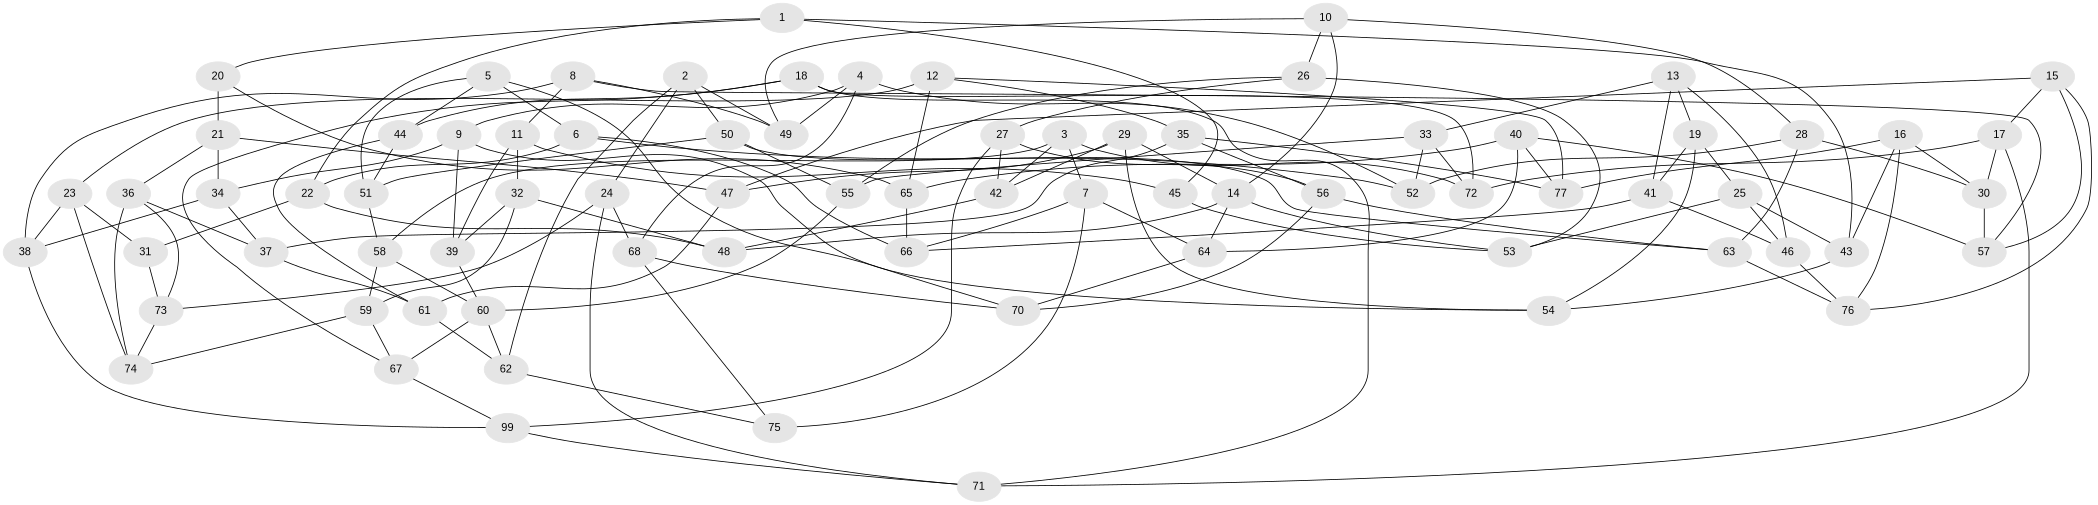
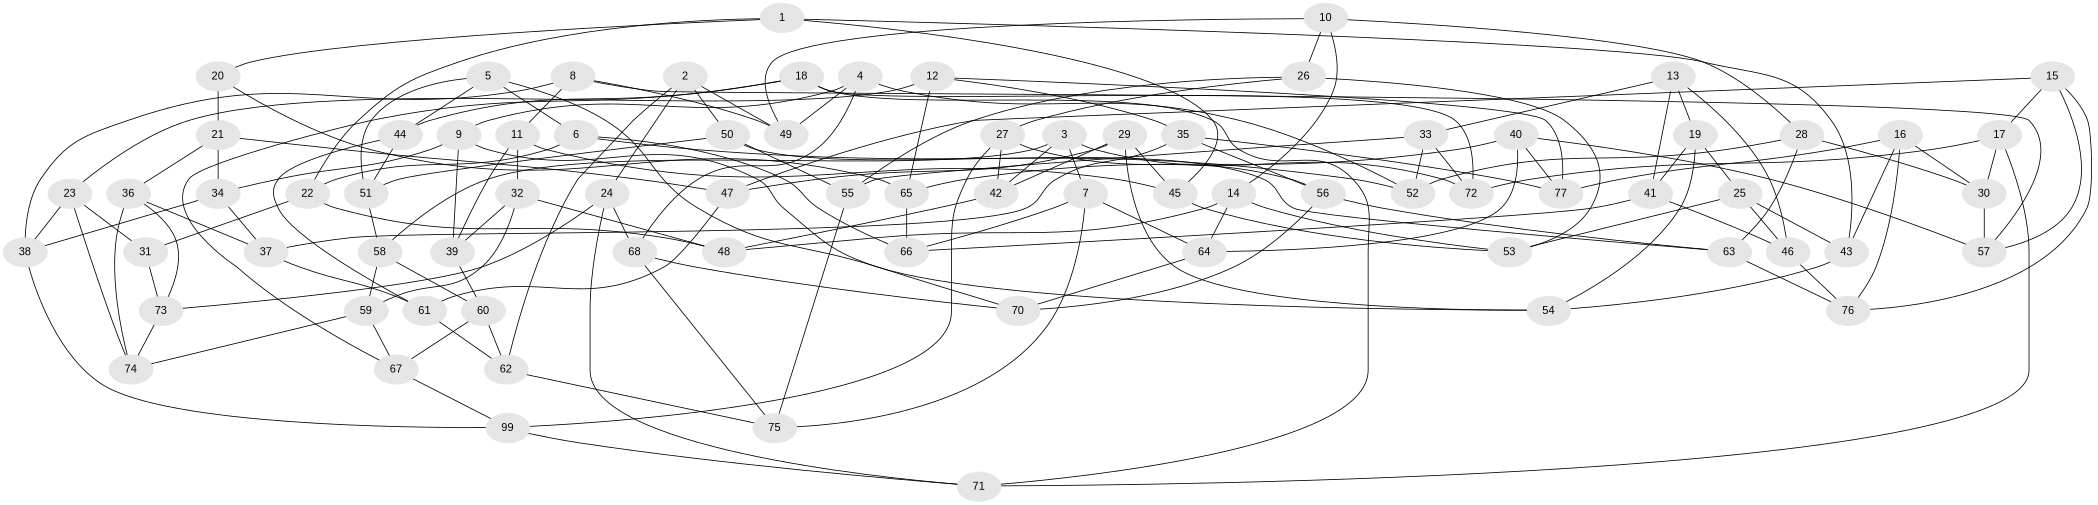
edge "29" -- "14": now "29" -- "45"
edge "55" -- "60": now "55" -- "75"
